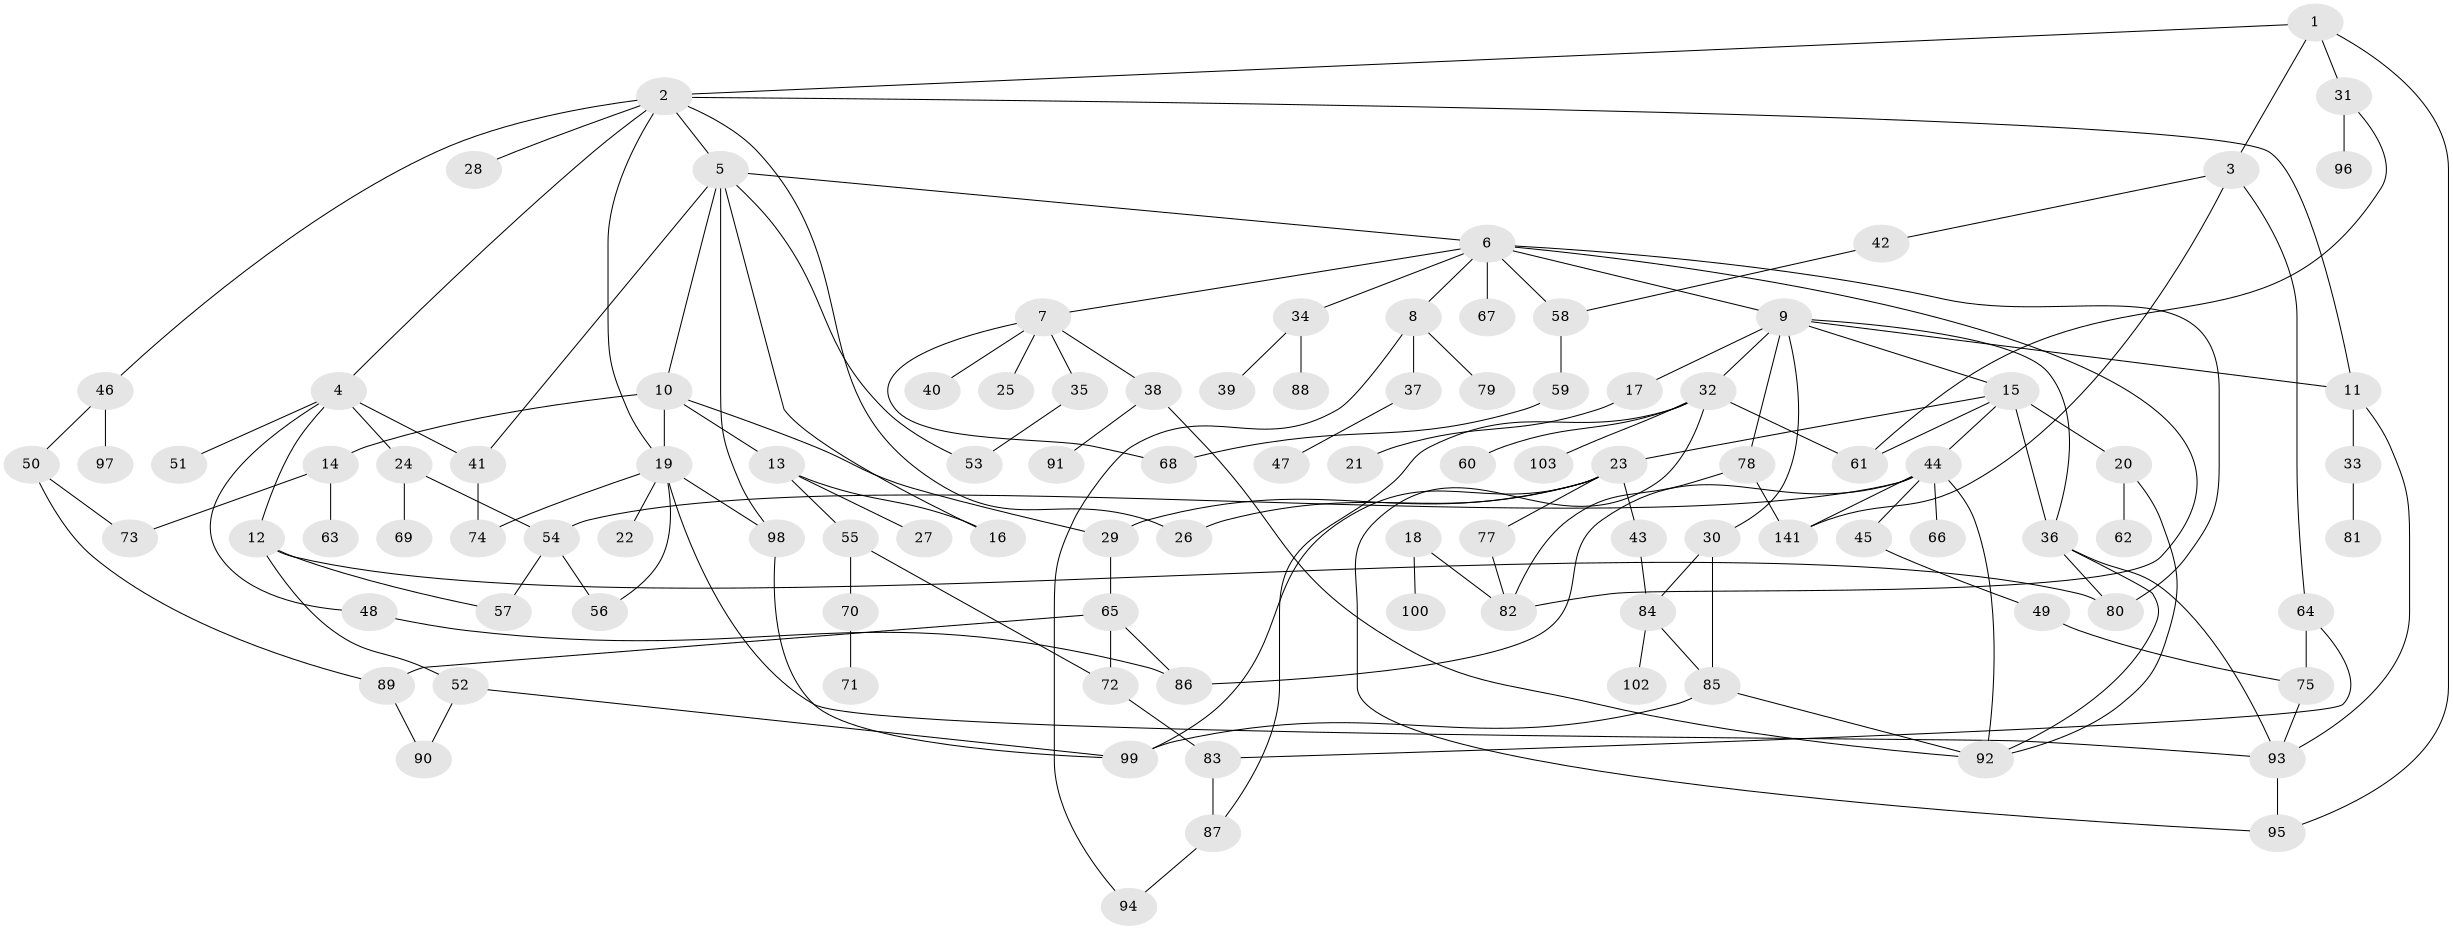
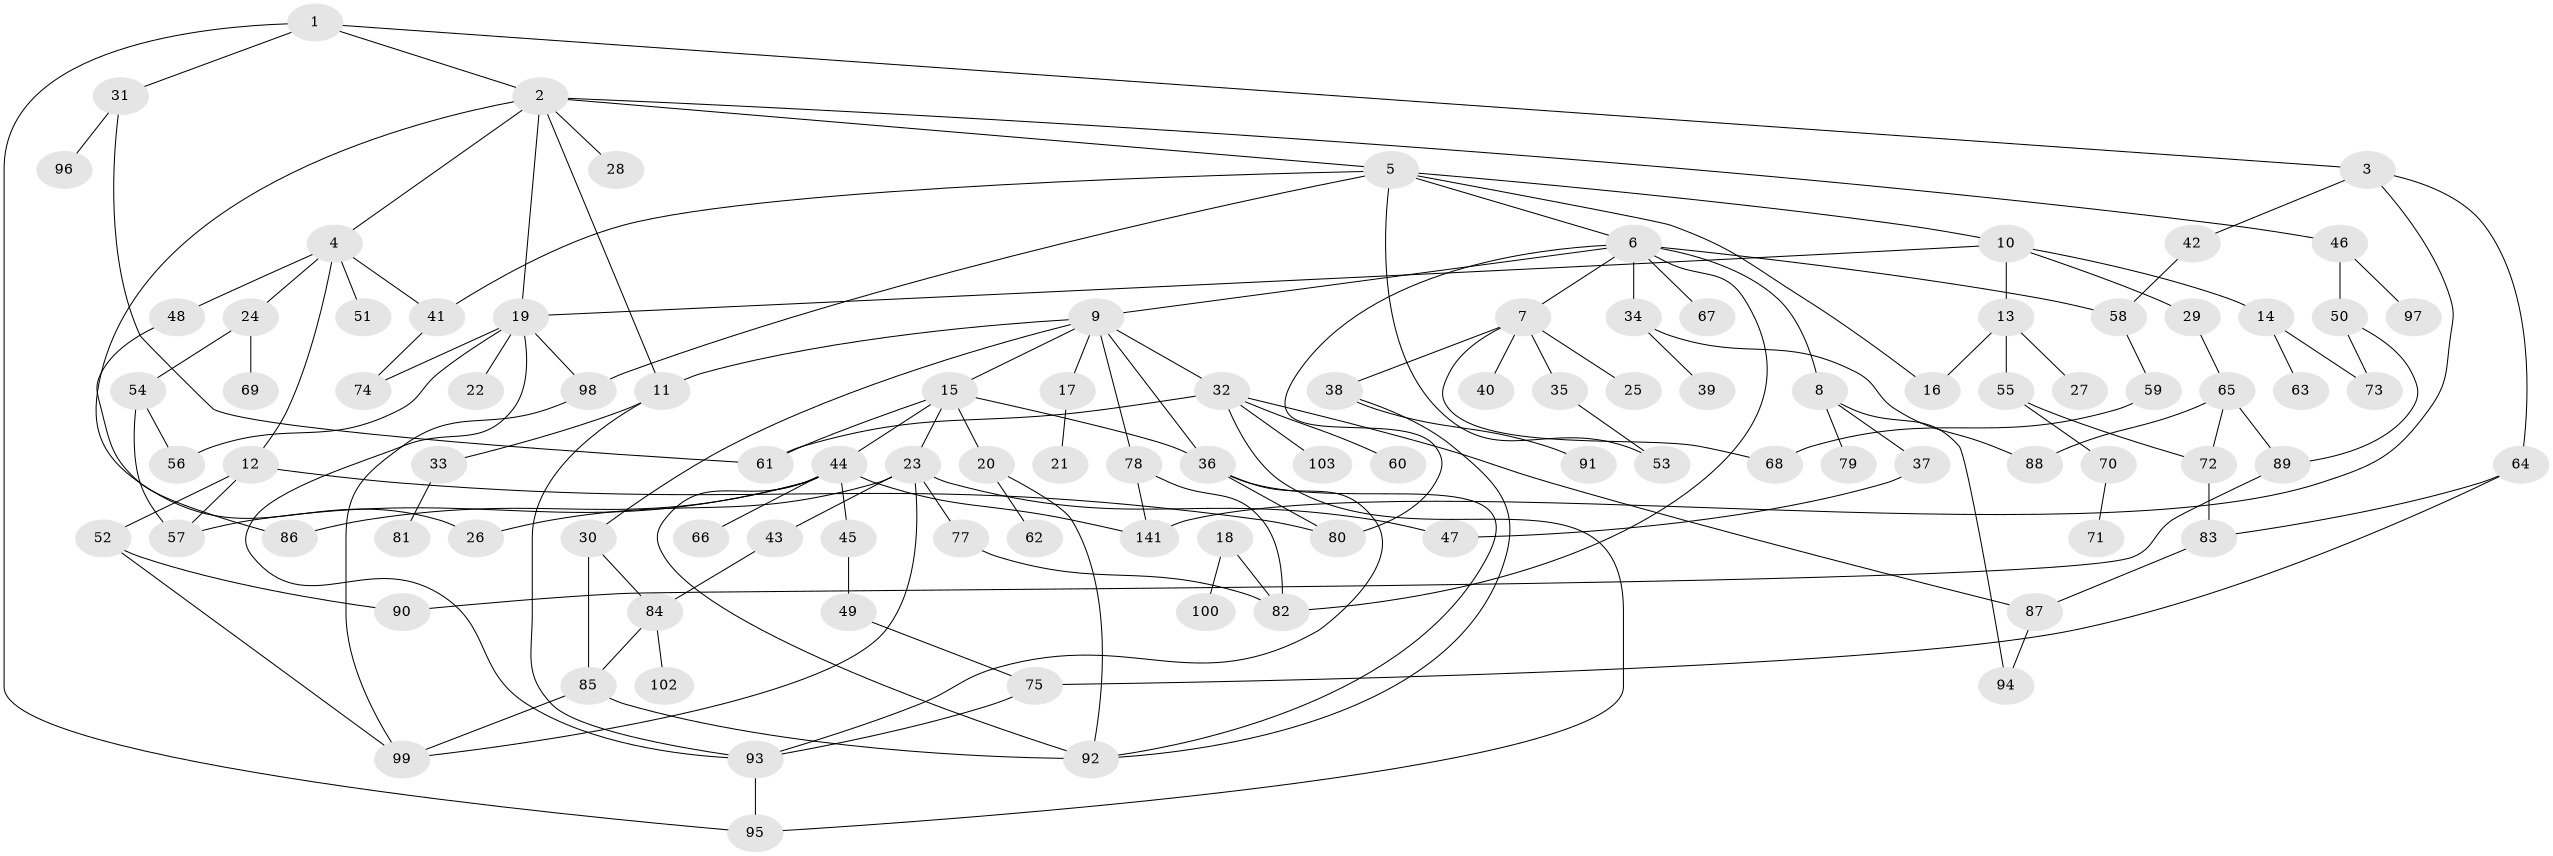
edge "44" -- "54": now "44" -- "57"
edge "23" -- "29": now "23" -- "47"
edge "65" -- "86": now "65" -- "88"
